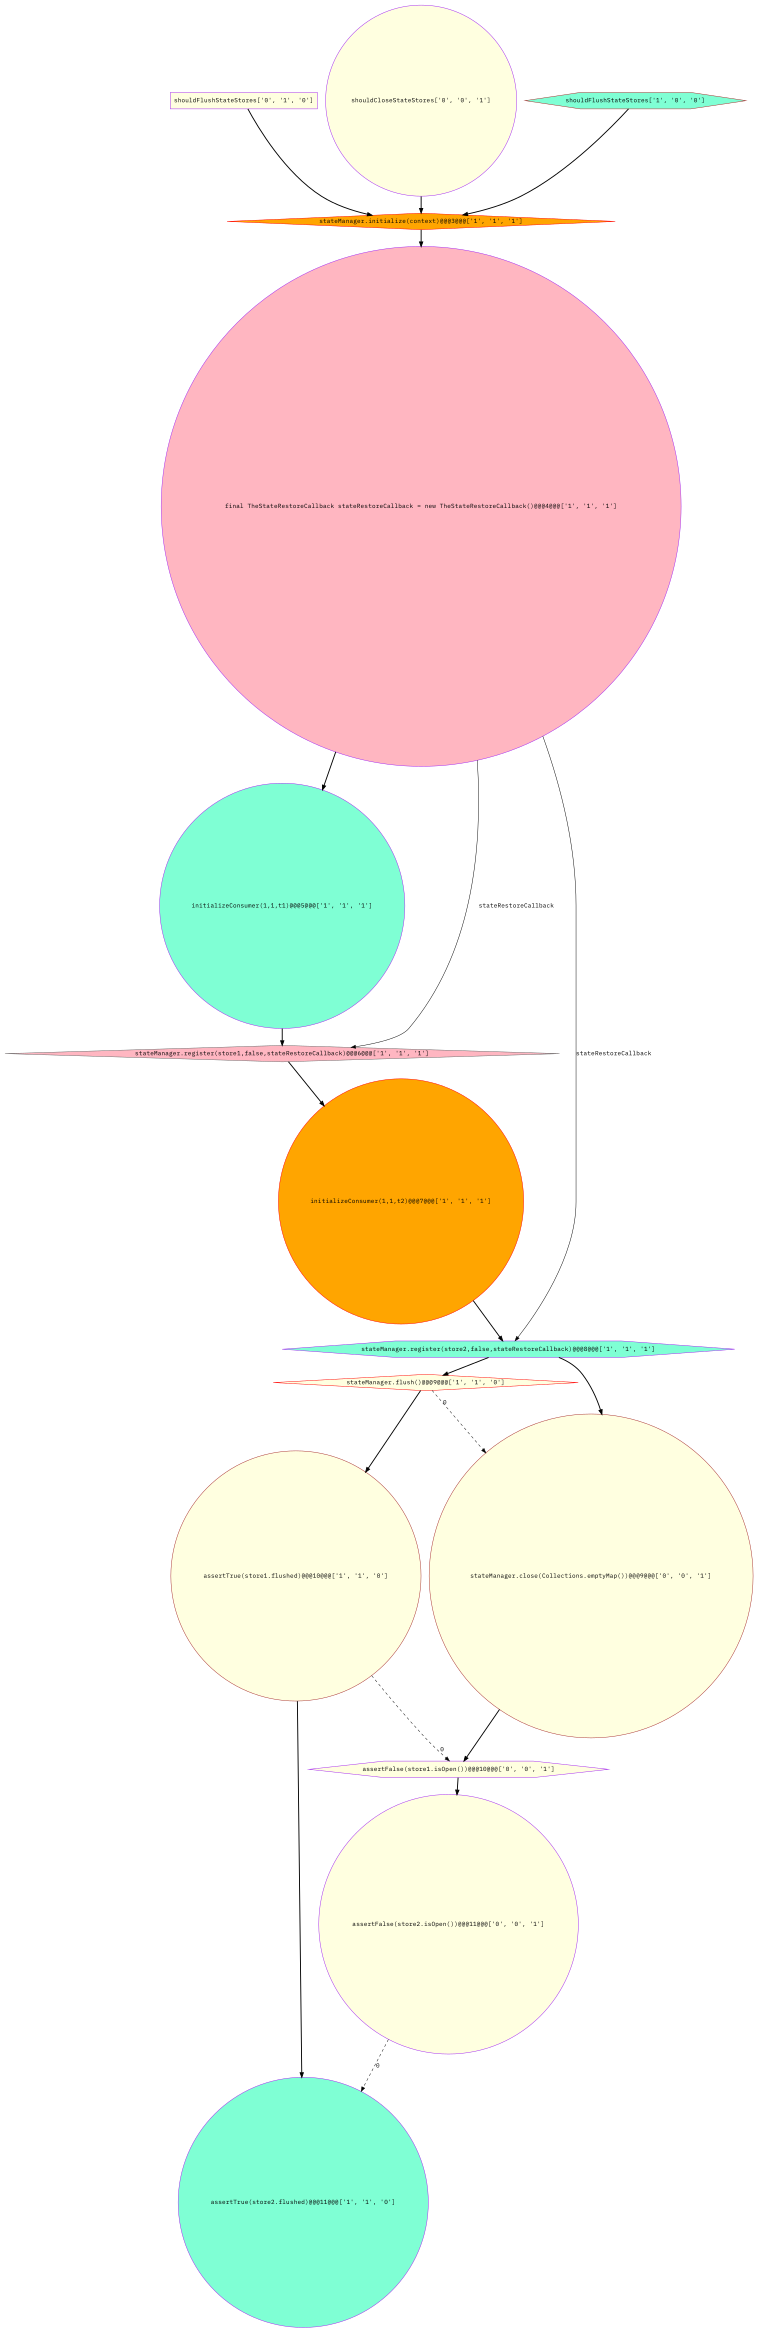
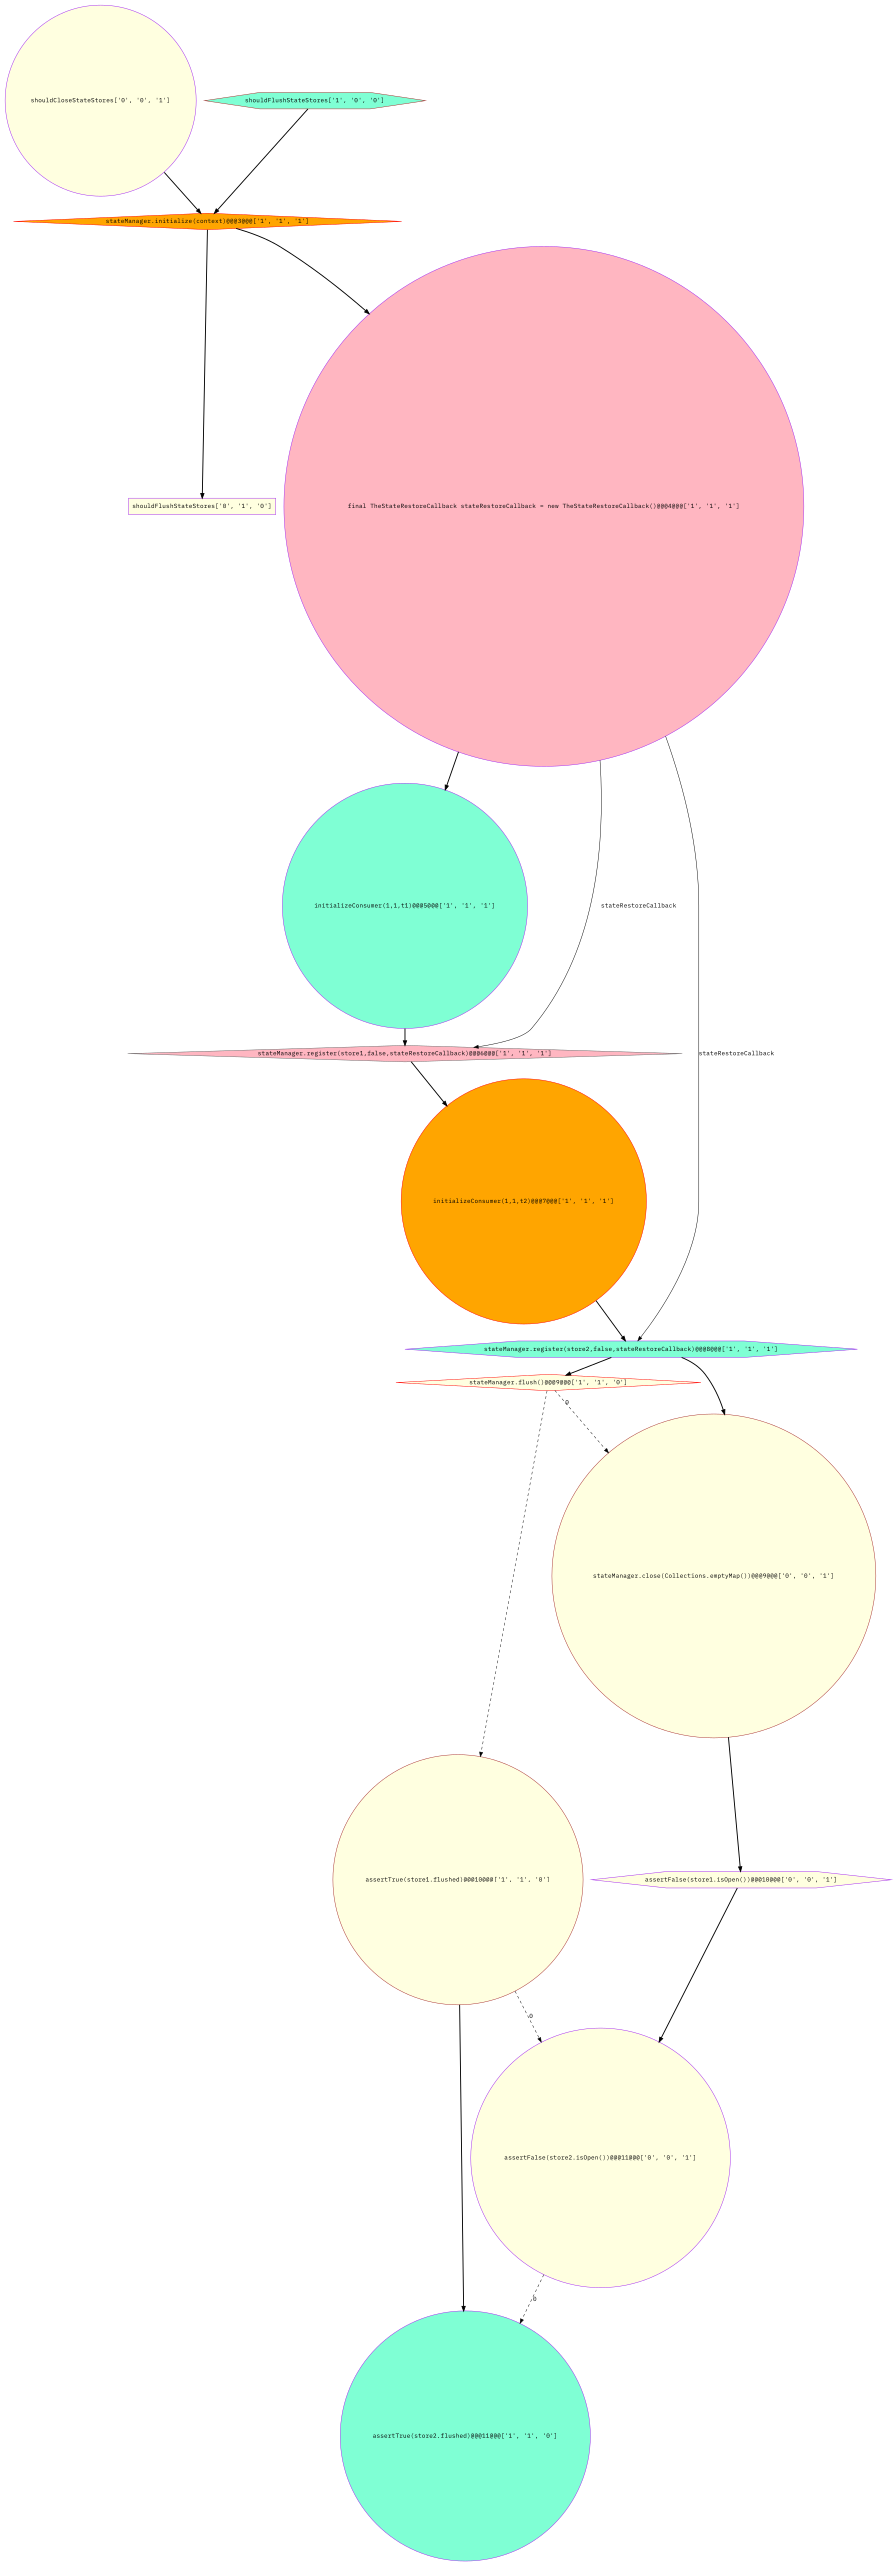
edge "shouldFlushStateStores['0', '1', '0']" -> "stateManager.initialize(context)@@@3@@@['1', '1', '1']": reversed
edge "stateManager.flush()@@@9@@@['1', '1', '0']" -> "assertTrue(store1.flushed)@@@10@@@['1', '1', '0']": style bold -> dashed
edge "assertTrue(store1.flushed)@@@10@@@['1', '1', '0']" -> "assertFalse(store1.isOpen())@@@10@@@['0', '0', '1']": now "assertTrue(store1.flushed)@@@10@@@['1', '1', '0']" -> "assertFalse(store2.isOpen())@@@11@@@['0', '0', '1']"
